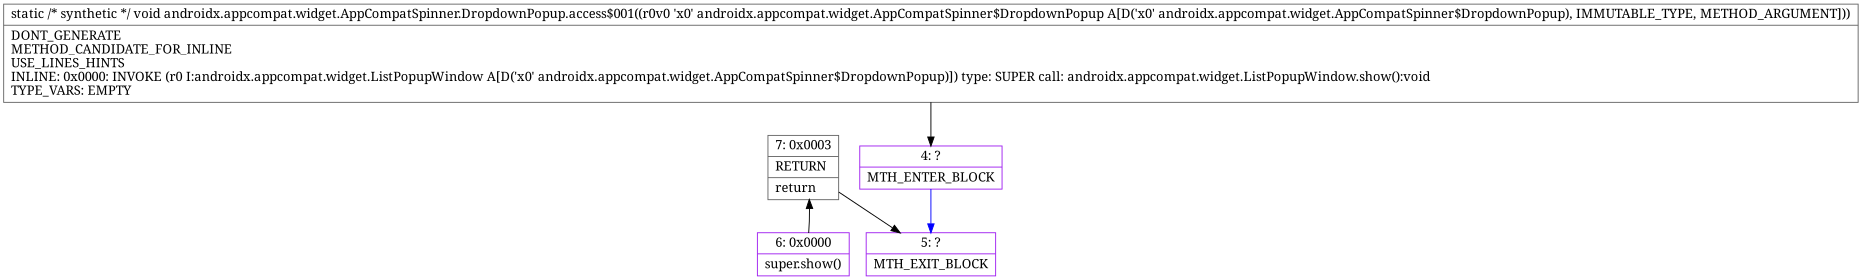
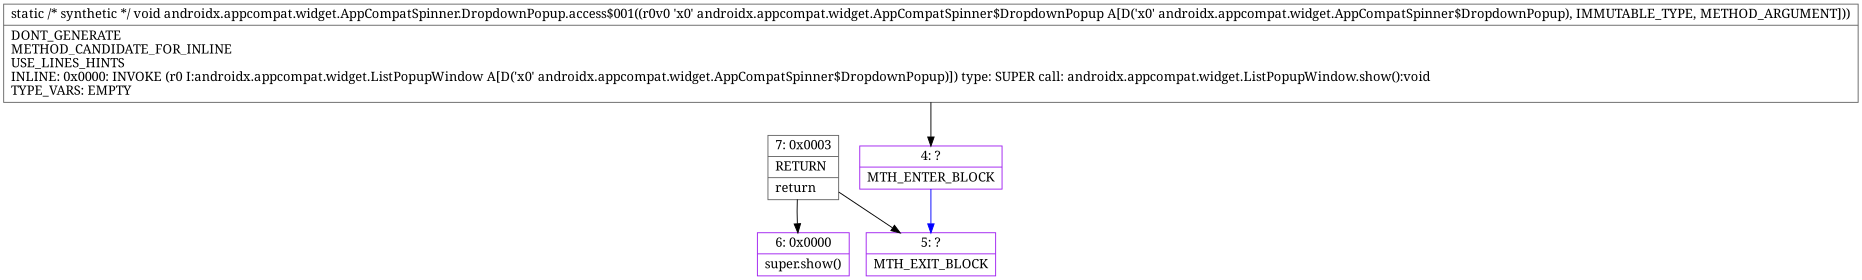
edge "6: 0x0000" -> "7: 0x0003": reversed
